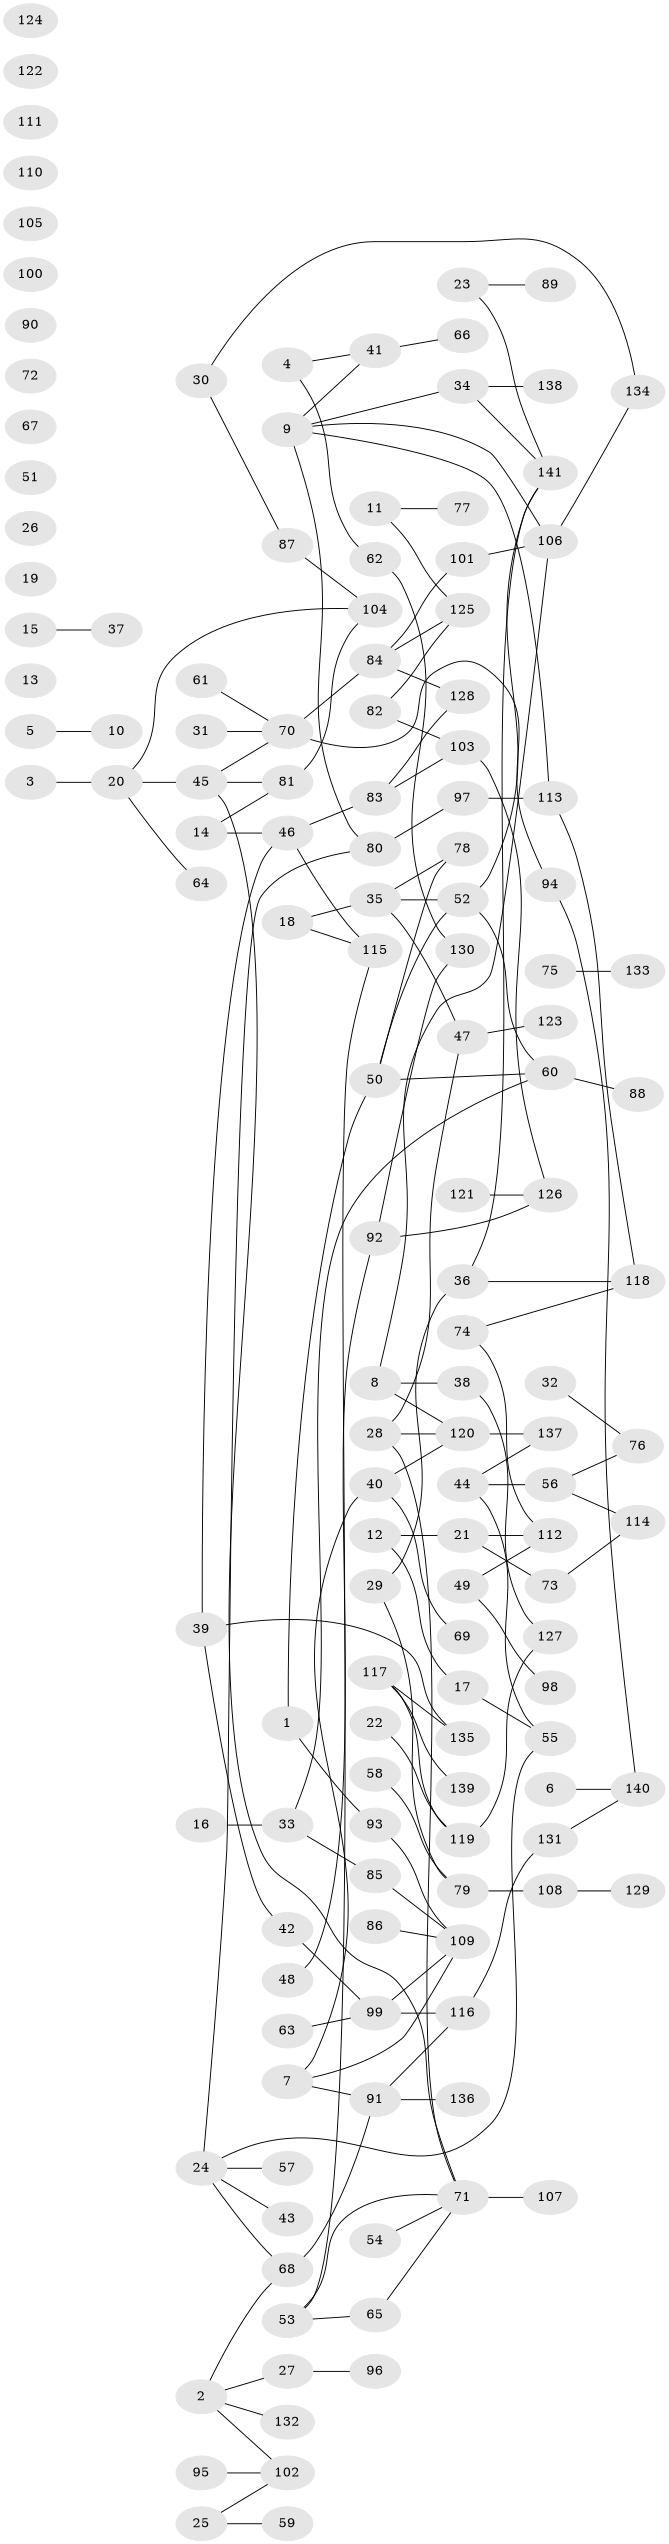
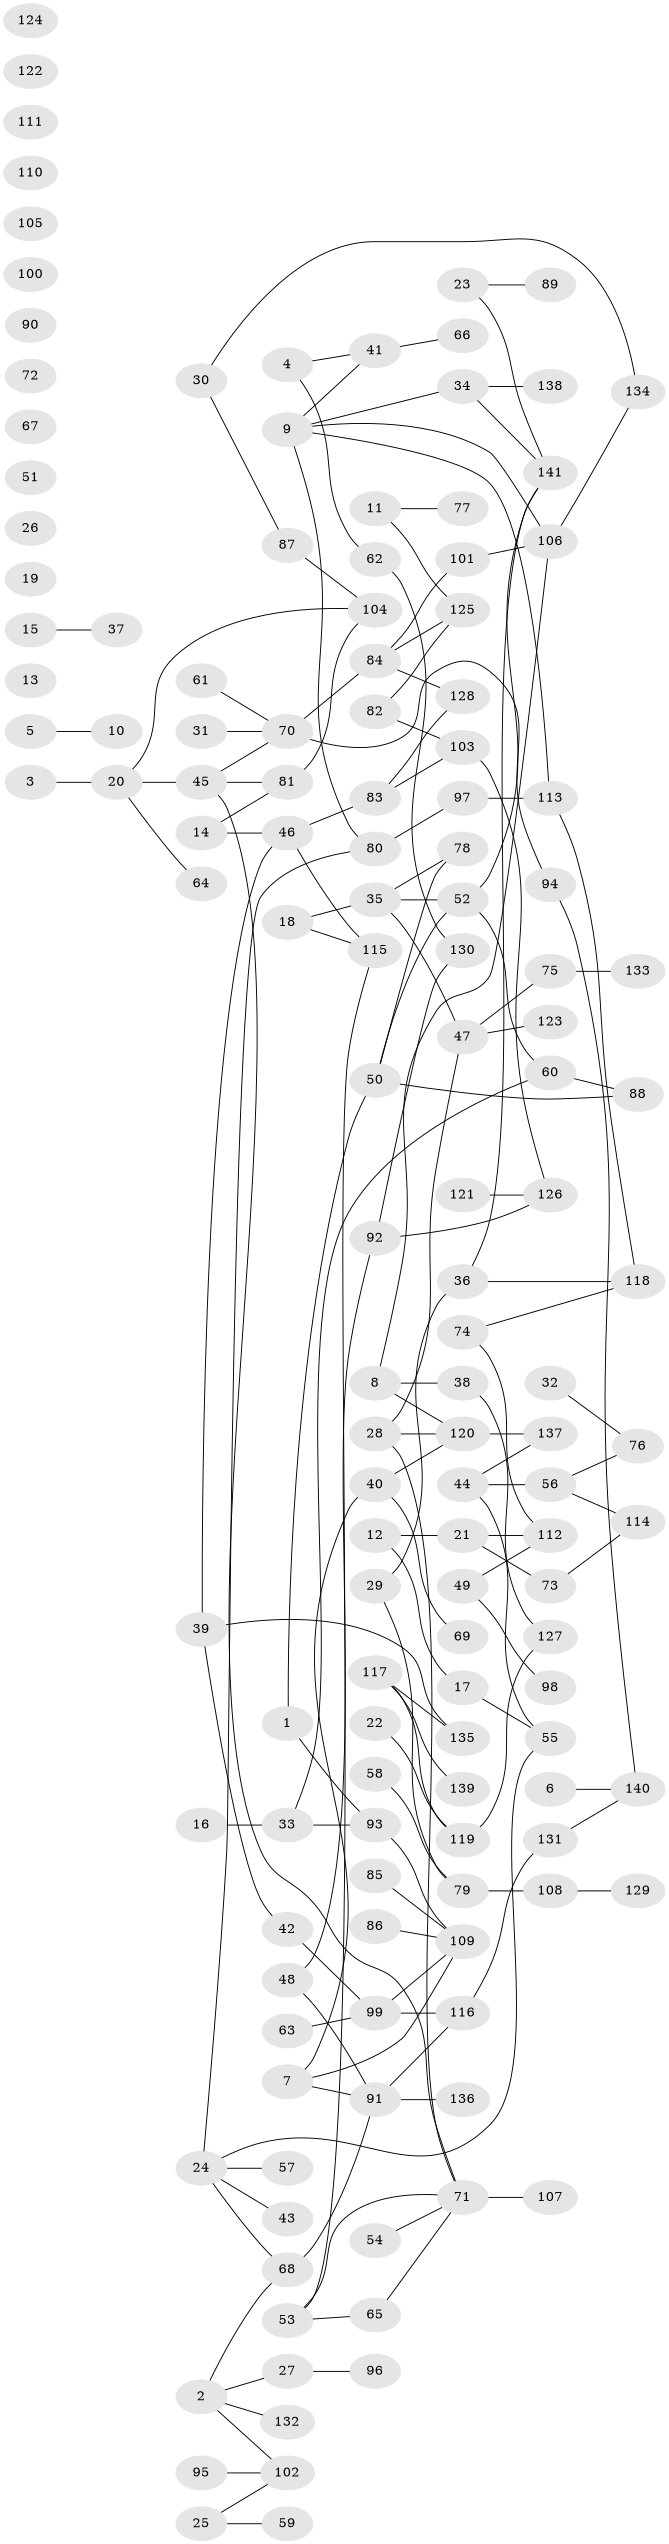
edge "75" -- "47": added
edge "60" -- "50": now "88" -- "50"
edge "33" -- "85": now "33" -- "93"
edge "48" -- "91": added
